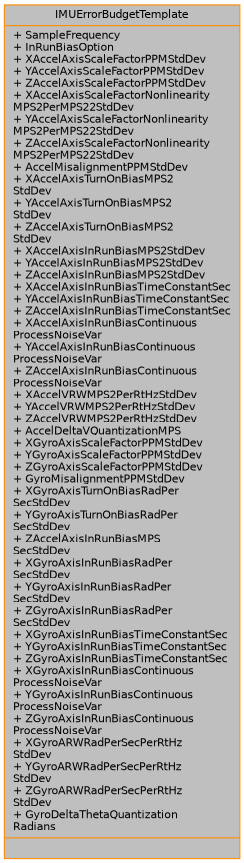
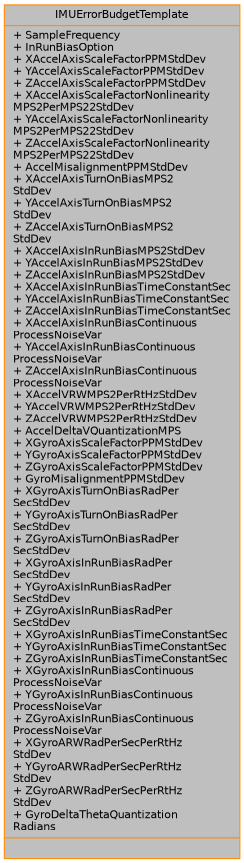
node "IMUErrorBudgetTemplate": text "+ ZAccelAxisInRunBiasMPS" -> "+ ZGyroAxisTurnOnBiasRadPer"
